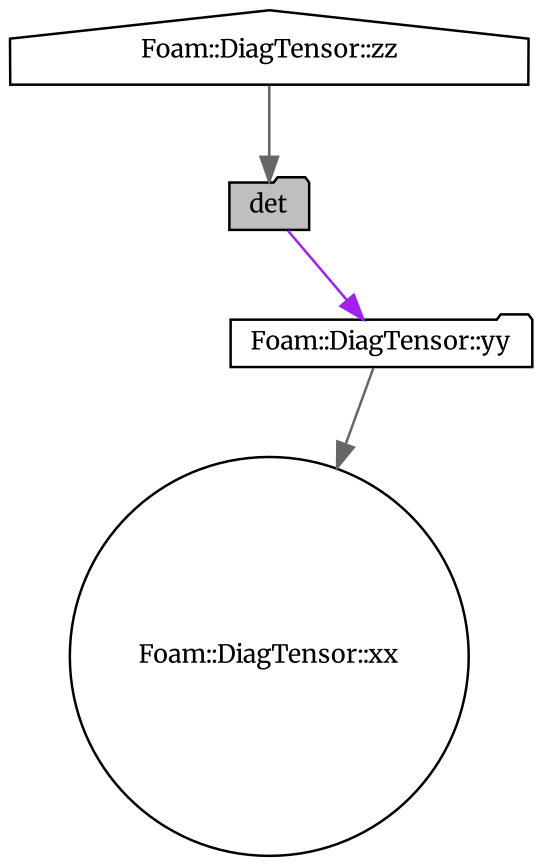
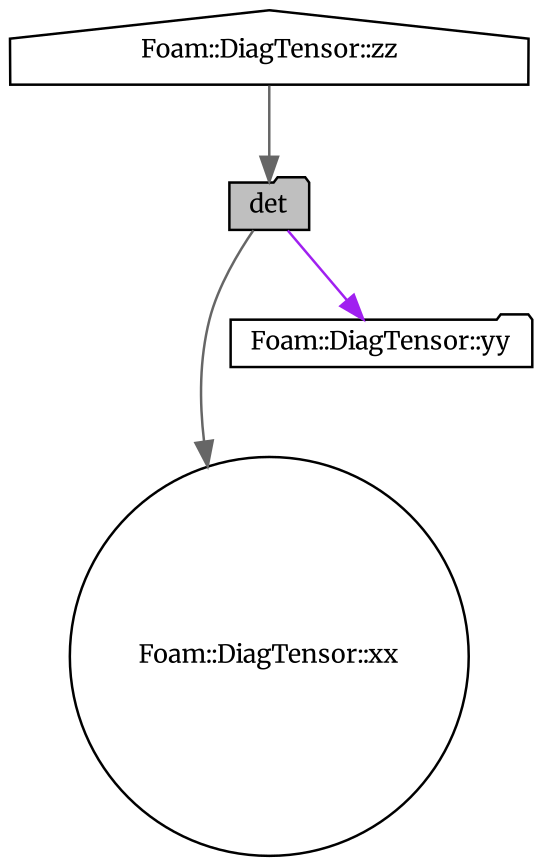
edge "Foam::DiagTensor::yy" -> "Foam::DiagTensor::xx": now "det" -> "Foam::DiagTensor::xx"
